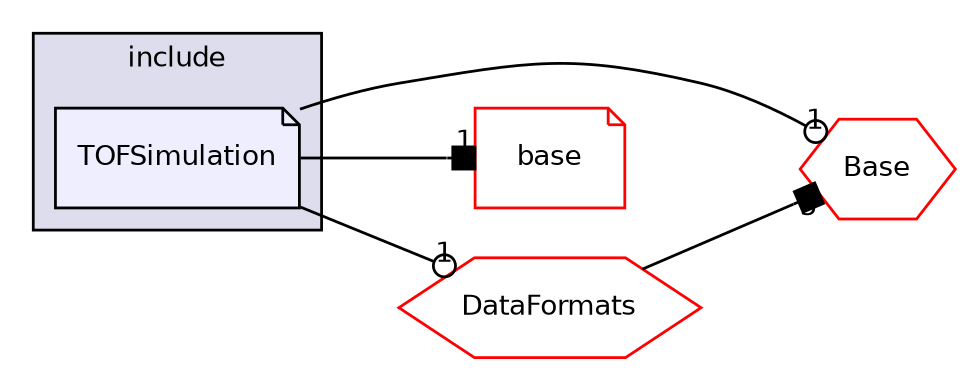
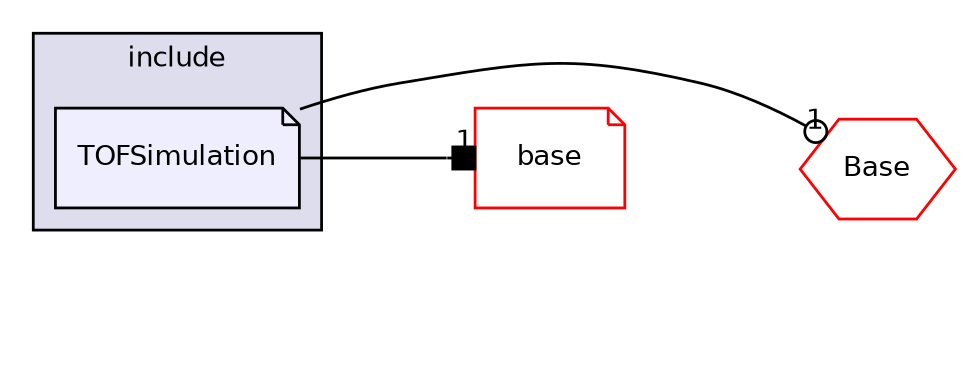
node "DataFormats": removed
